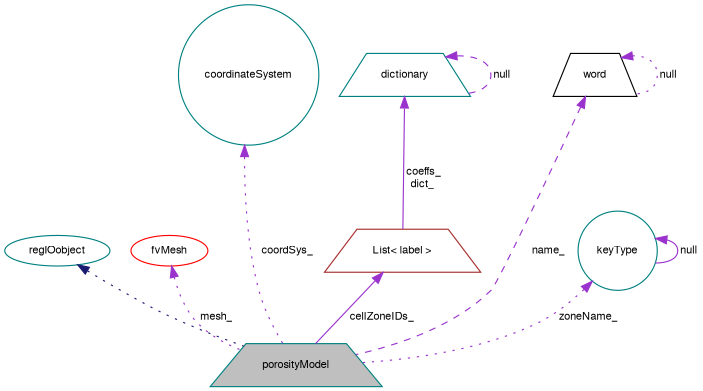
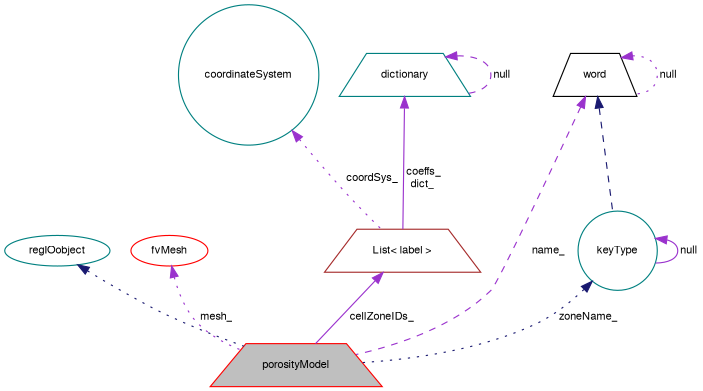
edge "keyType" -> "word": added
edge "porosityModel" -> "coordinateSystem": now "List< label >" -> "coordinateSystem"
edge "porosityModel" -> "keyType": color darkorchid3 -> midnightblue
node "porosityModel": color teal -> red
